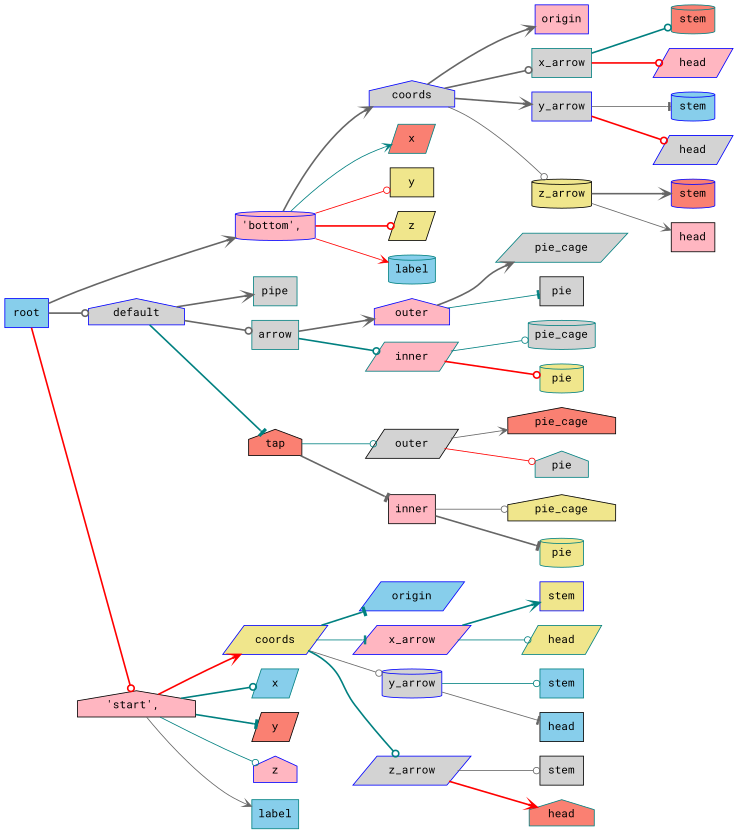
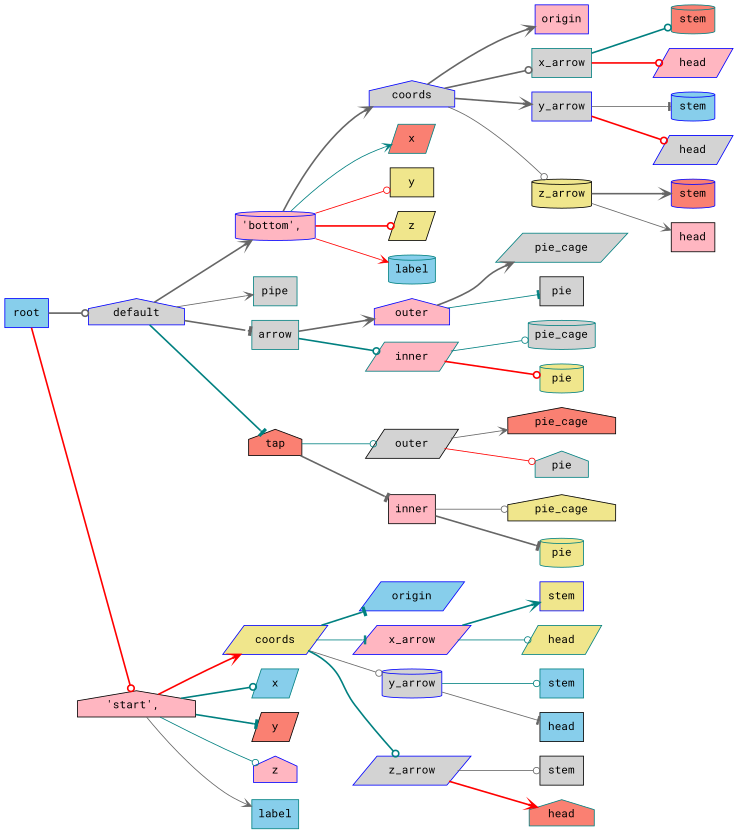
edge "root" -> "'bottom',": now "default" -> "'bottom',"
edge "default" -> "pipe": style bold -> solid
edge "default" -> "arrow": arrowhead odot -> tee
